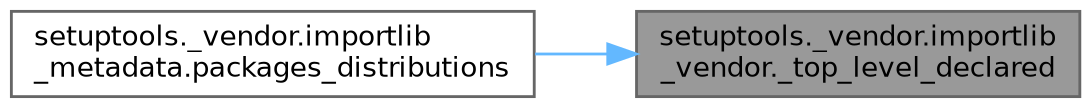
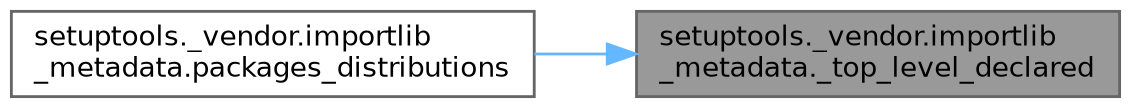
node "setuptools._vendor.importlib _vendor._top_level_declared": label "setuptools._vendor.importlib _vendor._top_level_declared" -> "setuptools._vendor.importlib _metadata._top_level_declared"
